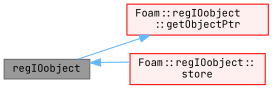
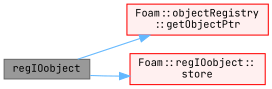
node "Foam::regIOobject ::getObjectPtr": label "Foam::regIOobject ::getObjectPtr" -> "Foam::objectRegistry ::getObjectPtr"
edge "Foam::regIOobject:: store" -> "regIOobject": reversed
